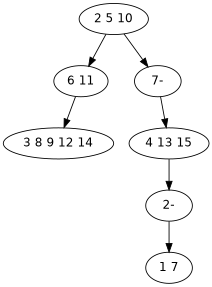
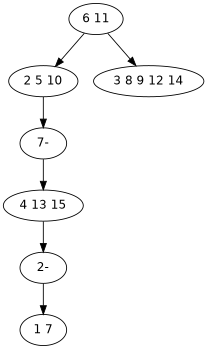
edge "2 5 10" -> "6 11": reversed
